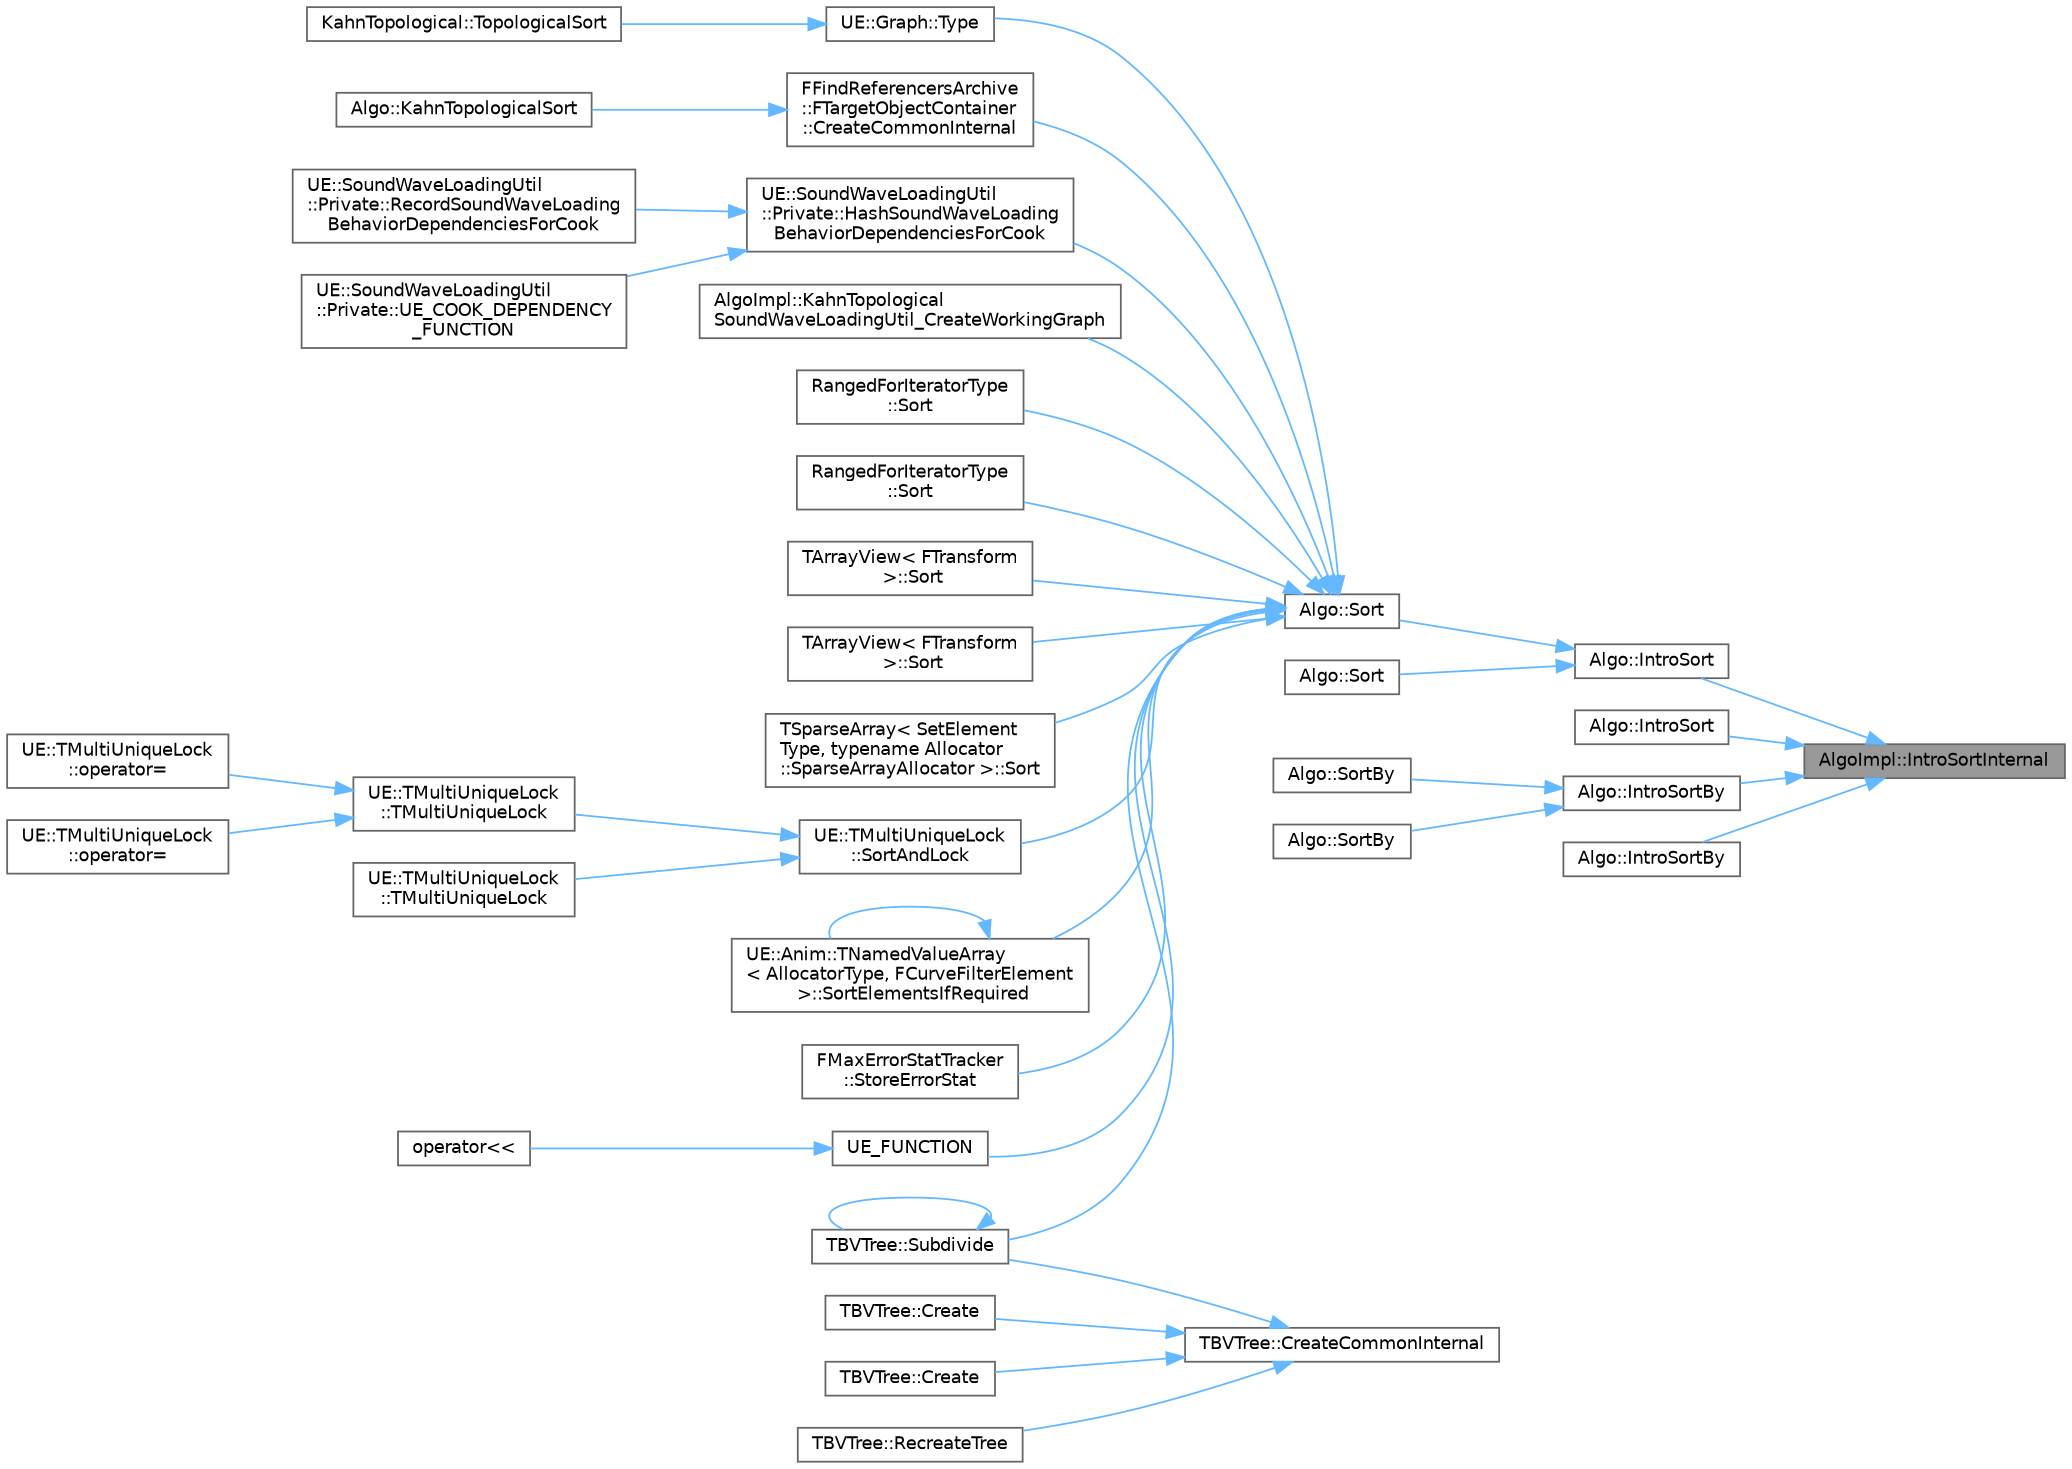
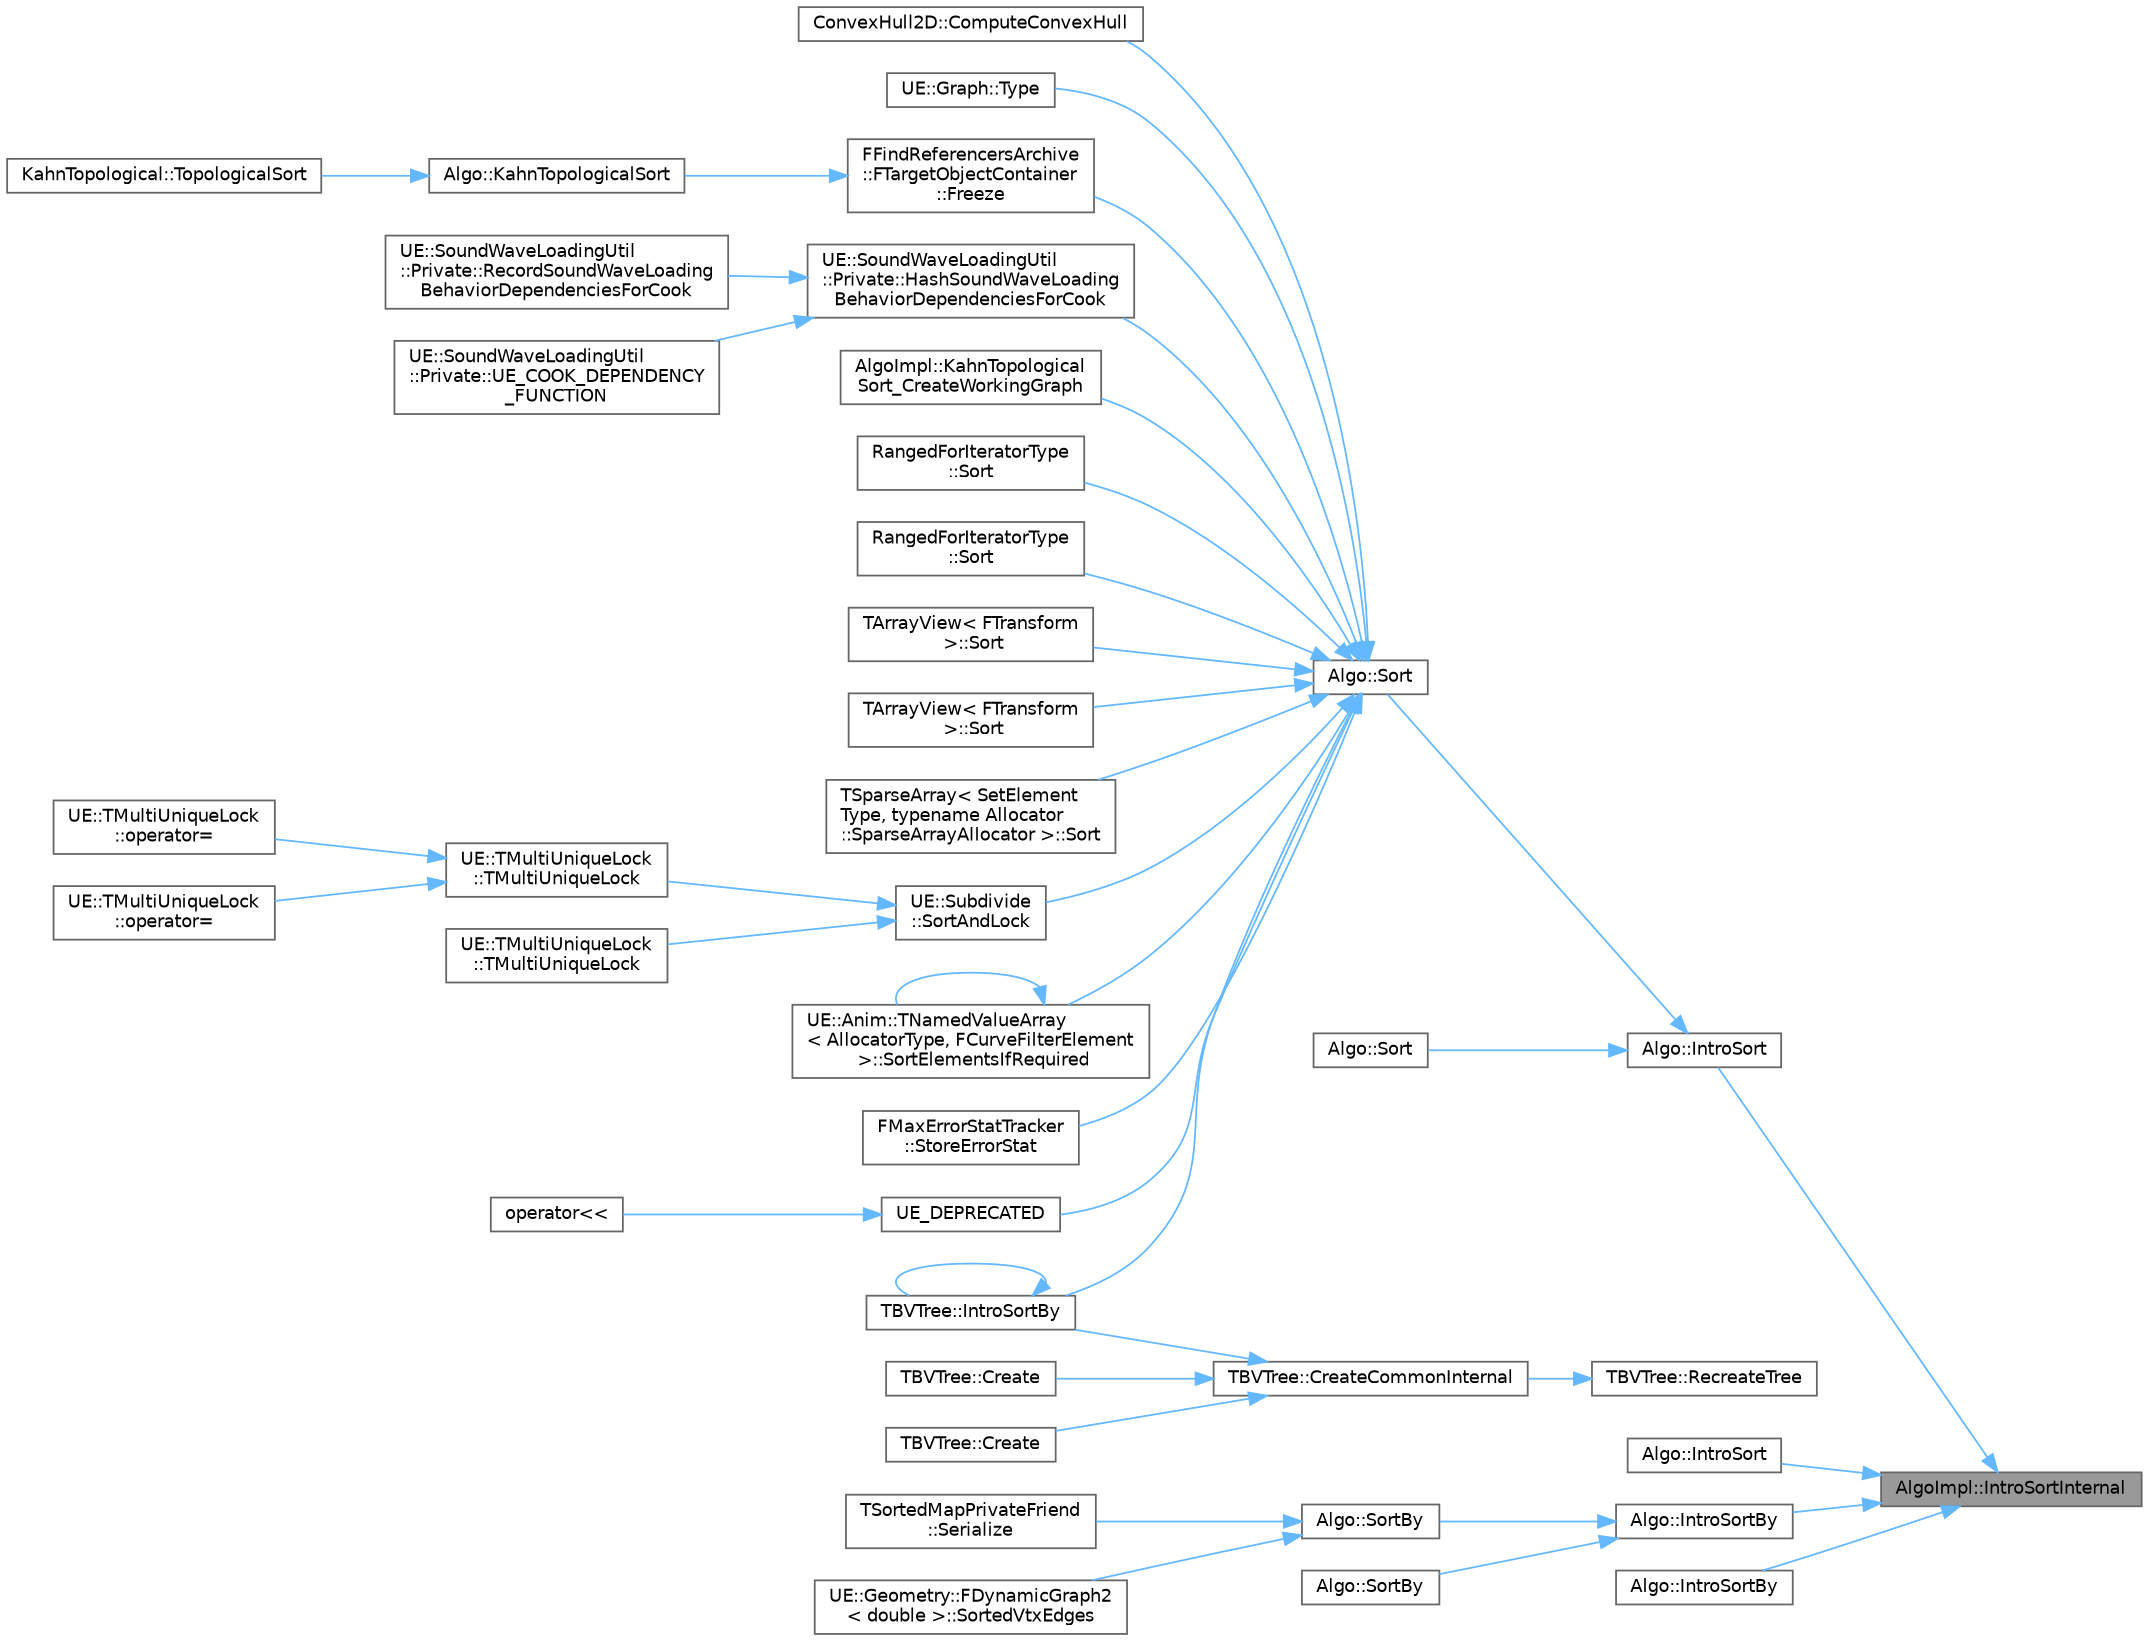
edge "KahnTopological::TopologicalSort" -> "UE::Graph::Type": now "KahnTopological::TopologicalSort" -> "Algo::KahnTopologicalSort"
node "ConvexHull2D::ComputeConvexHull": added
node "FFindReferencersArchive ::FTargetObjectContainer ::CreateCommonInternal": label "FFindReferencersArchive ::FTargetObjectContainer ::CreateCommonInternal" -> "FFindReferencersArchive ::FTargetObjectContainer ::Freeze"
node "AlgoImpl::KahnTopological SoundWaveLoadingUtil_CreateWorkingGraph": label "AlgoImpl::KahnTopological SoundWaveLoadingUtil_CreateWorkingGraph" -> "AlgoImpl::KahnTopological Sort_CreateWorkingGraph"
node "UE::TMultiUniqueLock ::SortAndLock": label "UE::TMultiUniqueLock ::SortAndLock" -> "UE::Subdivide ::SortAndLock"
node "UE_FUNCTION": label "UE_FUNCTION" -> "UE_DEPRECATED"
node "TBVTree::Subdivide": label "TBVTree::Subdivide" -> "TBVTree::IntroSortBy"
edge "TBVTree::RecreateTree" -> "TBVTree::CreateCommonInternal": reversed
node "TSortedMapPrivateFriend ::Serialize": added
node "UE::Geometry::FDynamicGraph2 < double >::SortedVtxEdges": added
